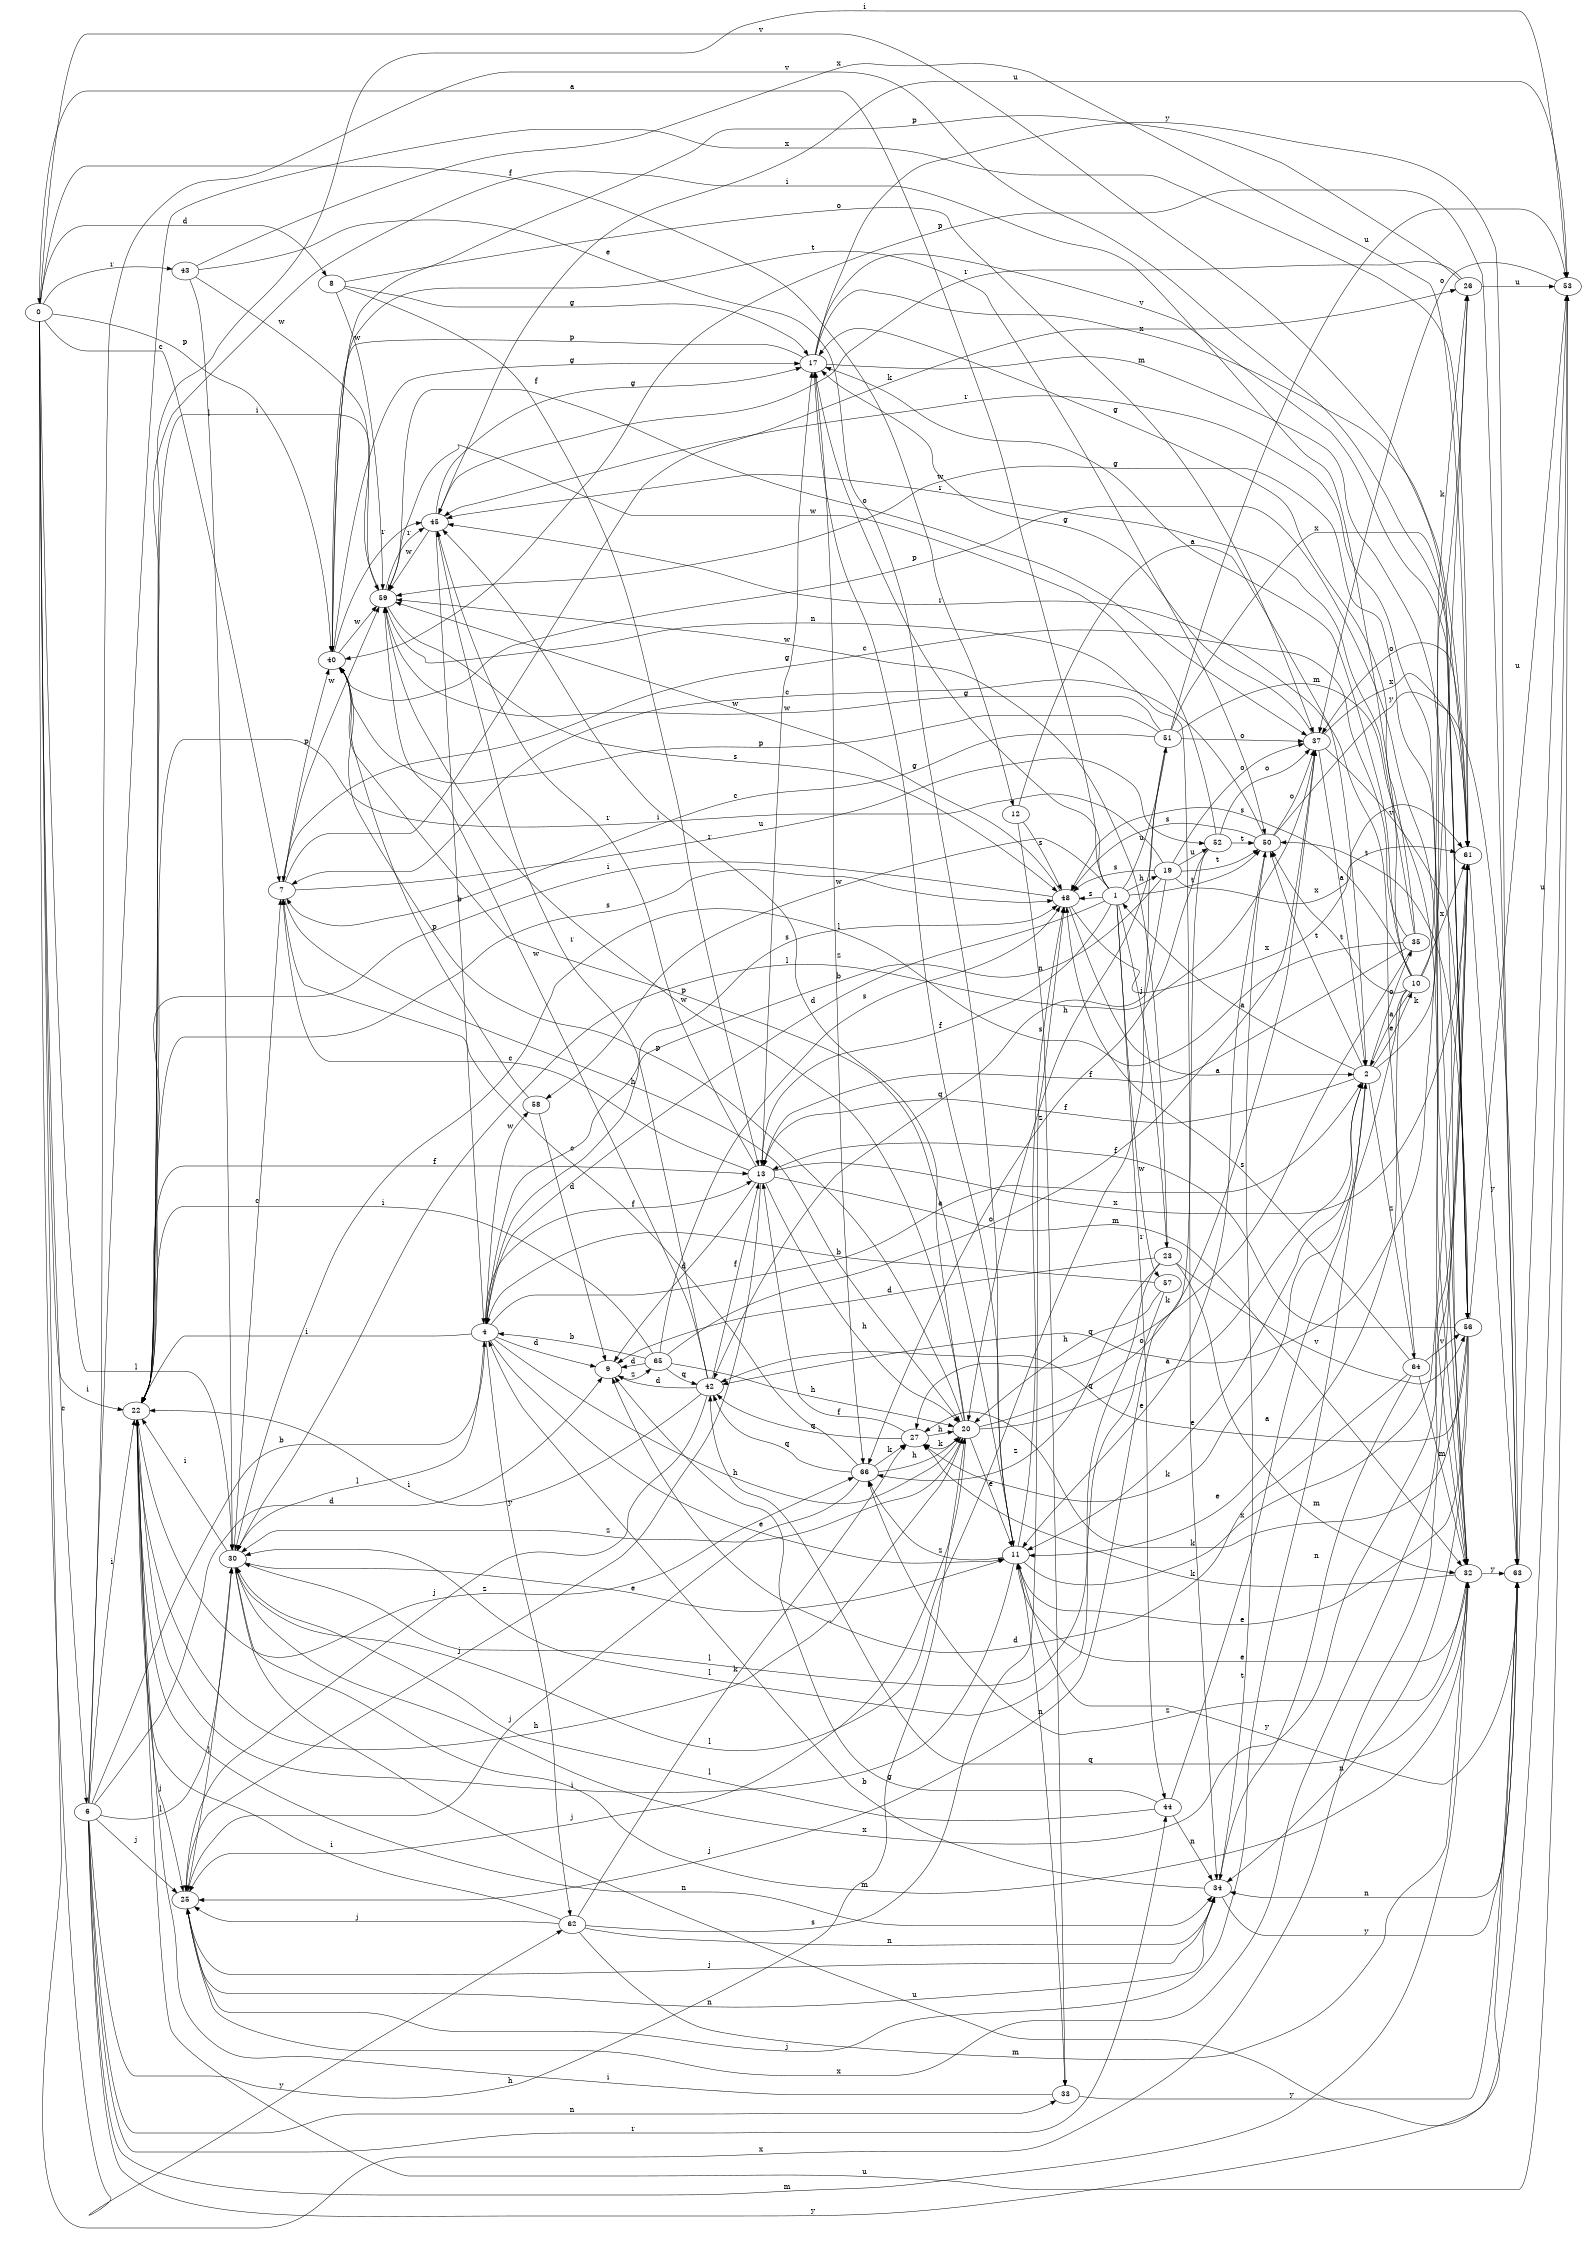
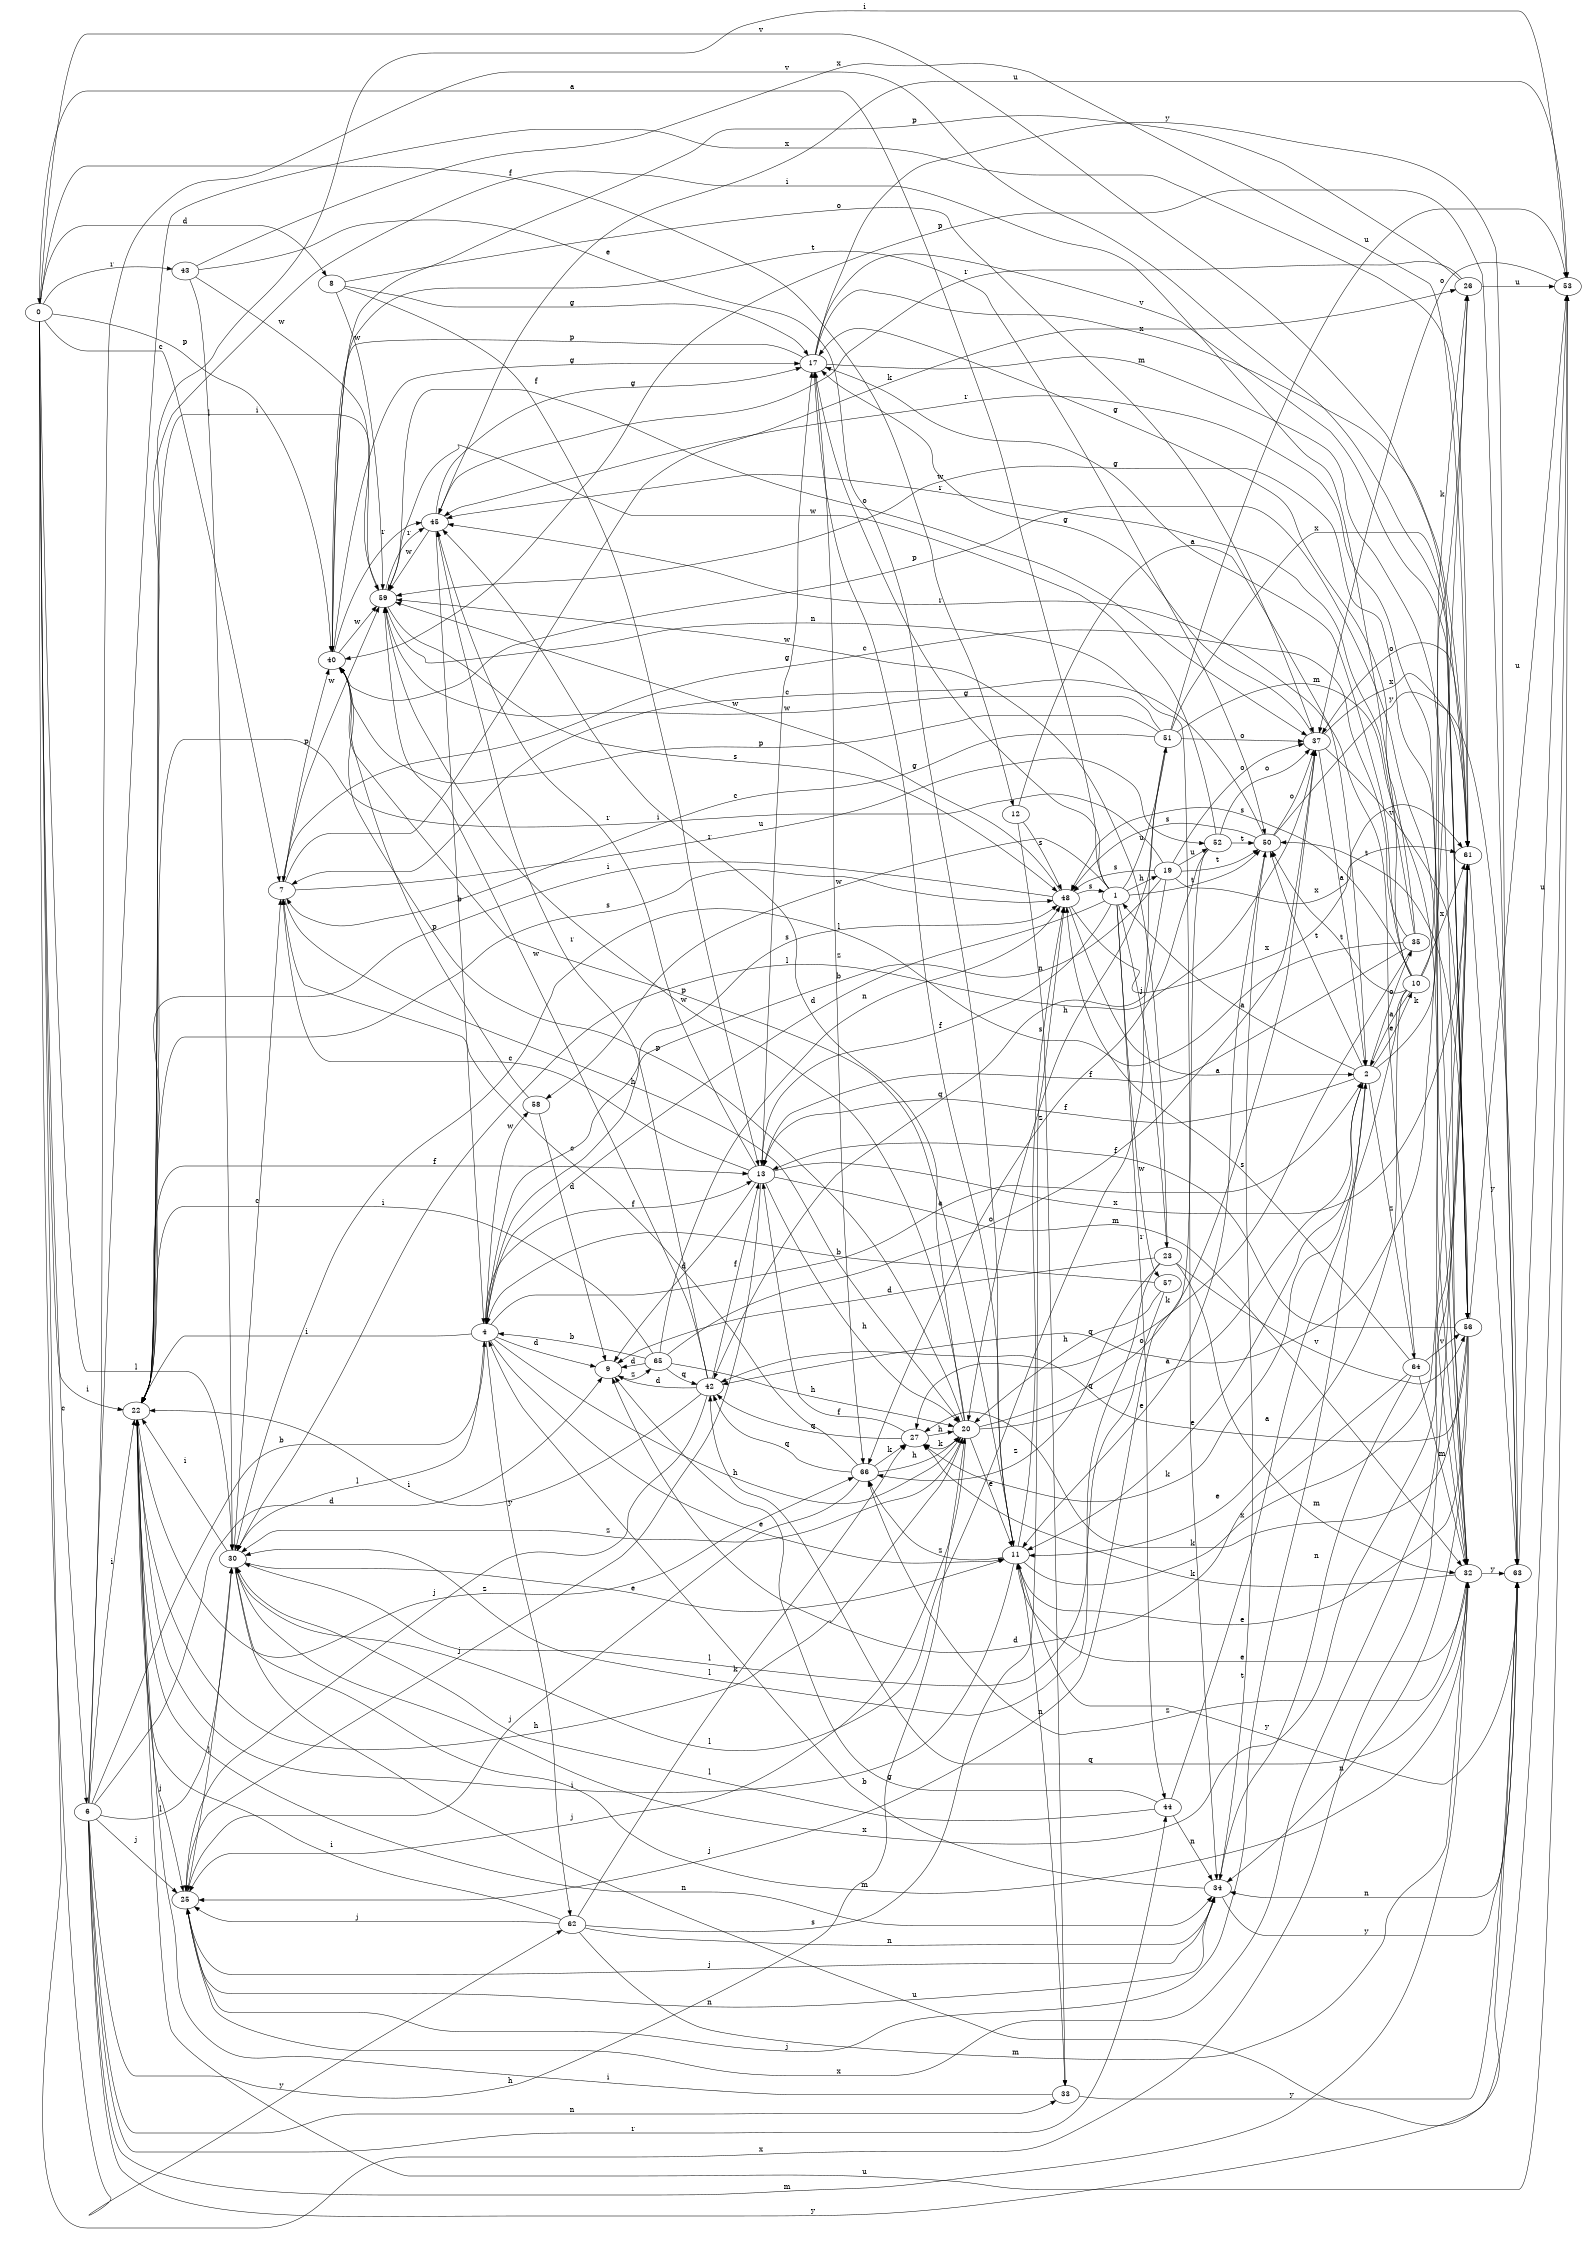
edge "1" -> "48": reversed
edge "65" -> "48": label "s" -> "n"
